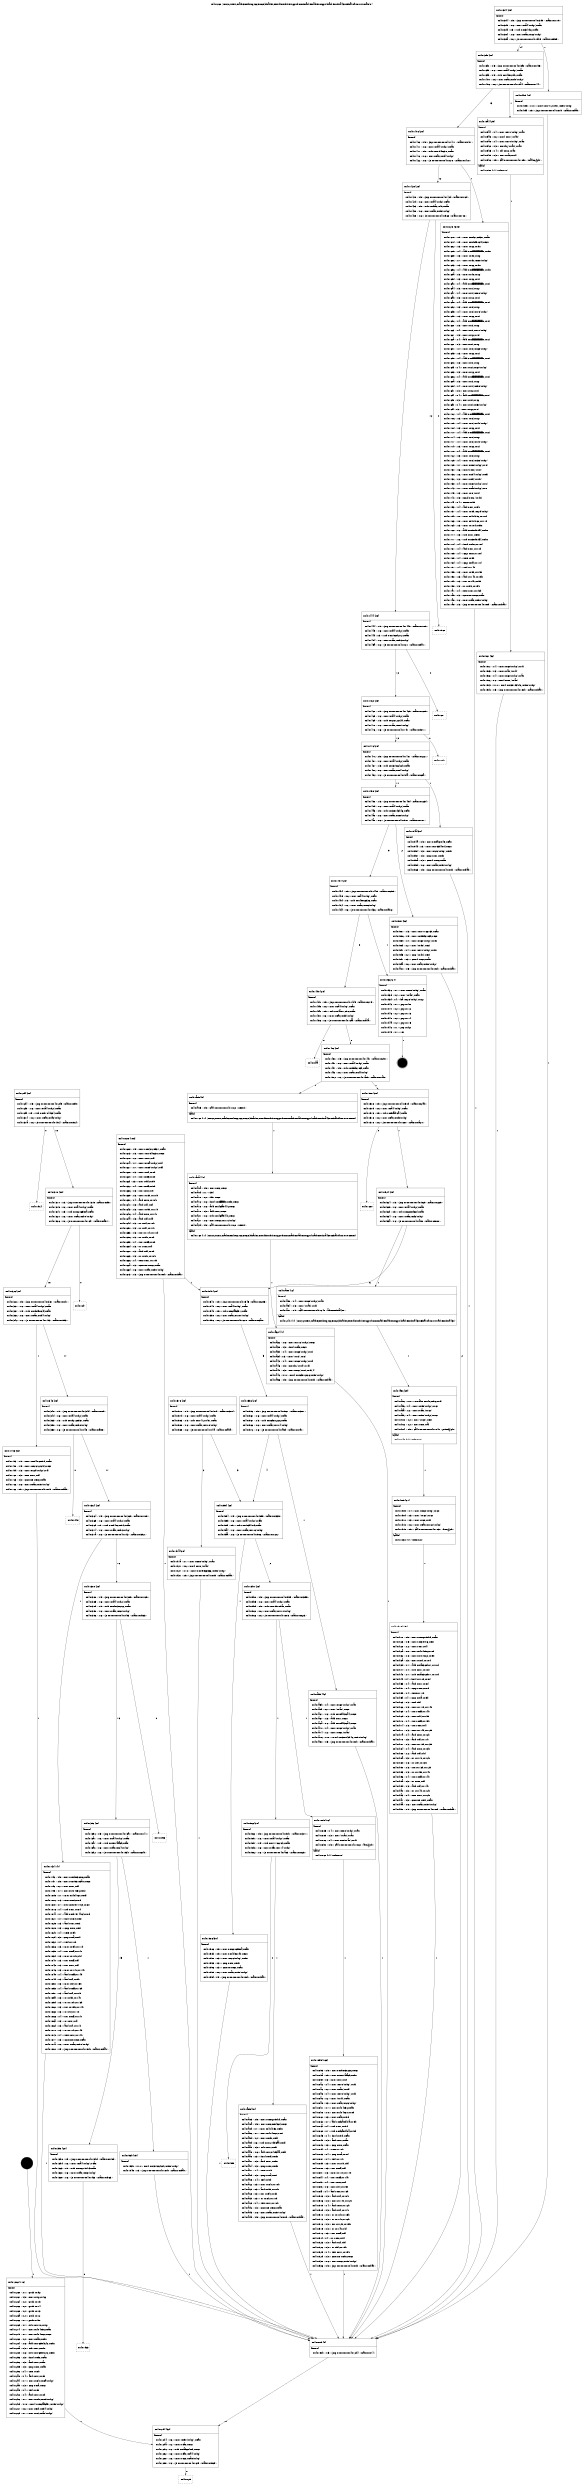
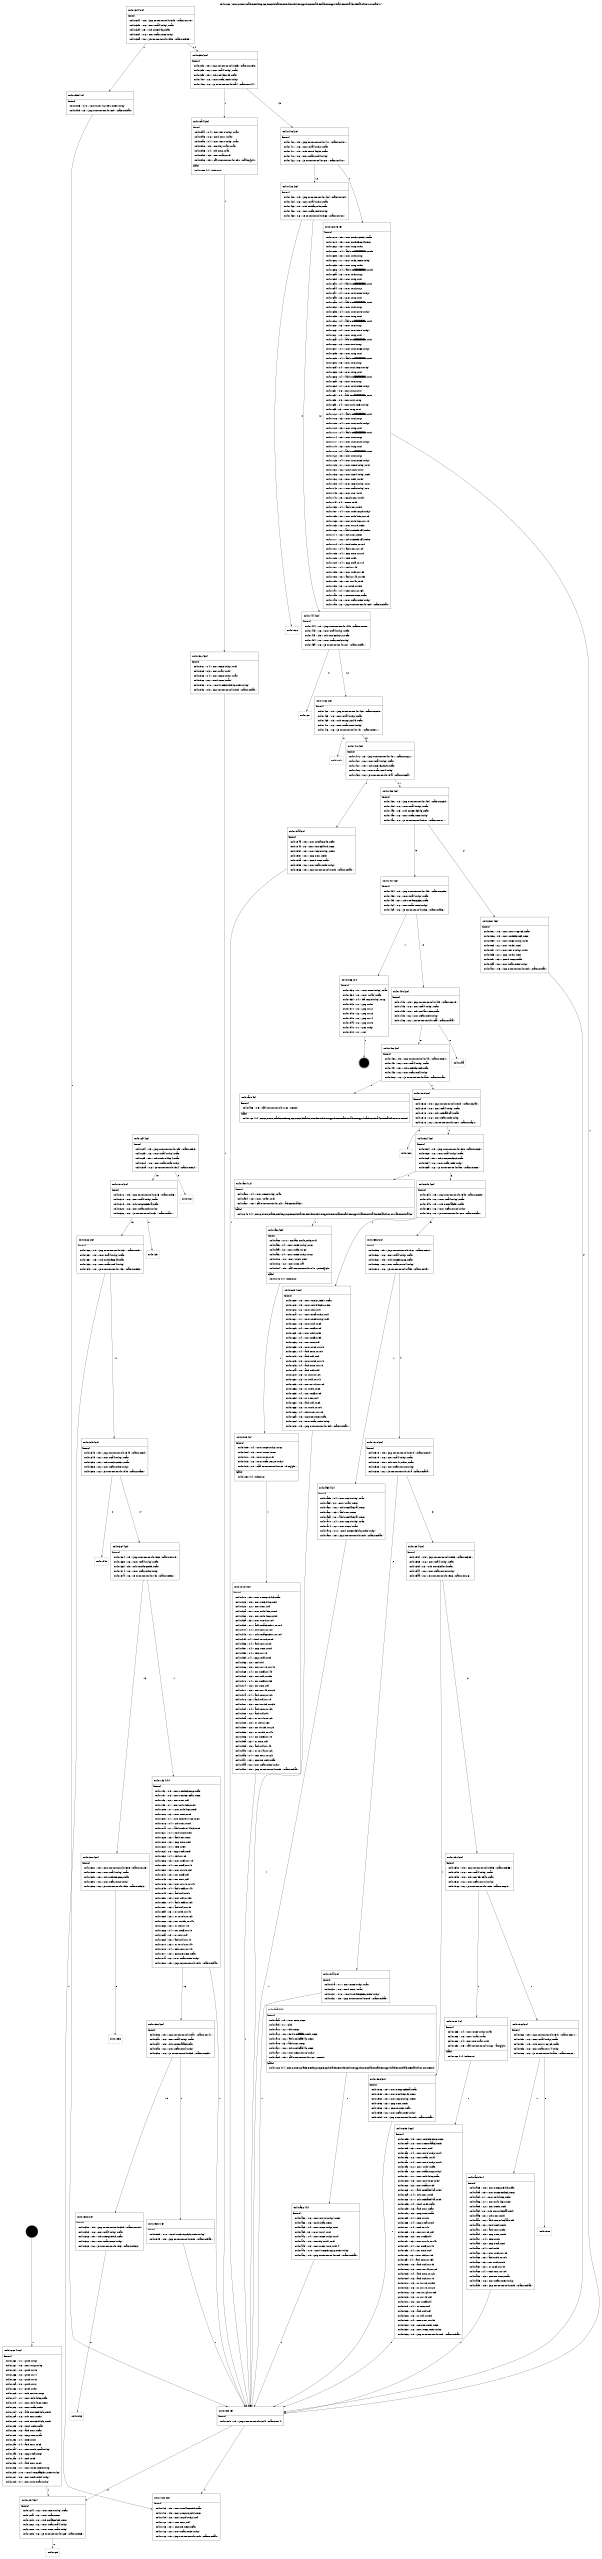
edge "0x401a05 [5]" -> "0x401a0a [40]": removed, label "1"
edge "0x40160e [106]" -> "0x401540 [28]": reversed
edge "0x40155c [28]" -> "0x401594 [28]": now "0x40155c [28]" -> "0x401578 [28]"
edge "0x401380 [28]" -> "0x40139c [28]": now "0x4017f2 [147]" -> "0x40139c [28]"
edge "0x4017b3 [30]" -> "0x401e0b [5]": reversed
